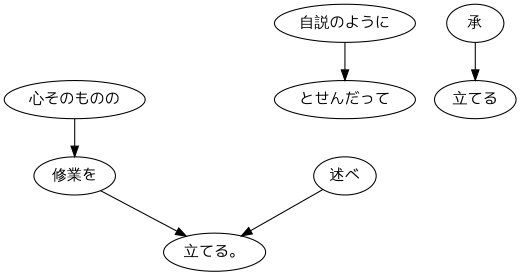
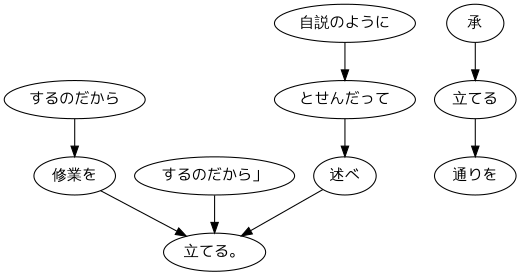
node "心そのものの": label "心そのものの" -> "するのだから"
edge "とせんだって" -> "述べ": added
node "するのだから」": added
node "通りを": added
